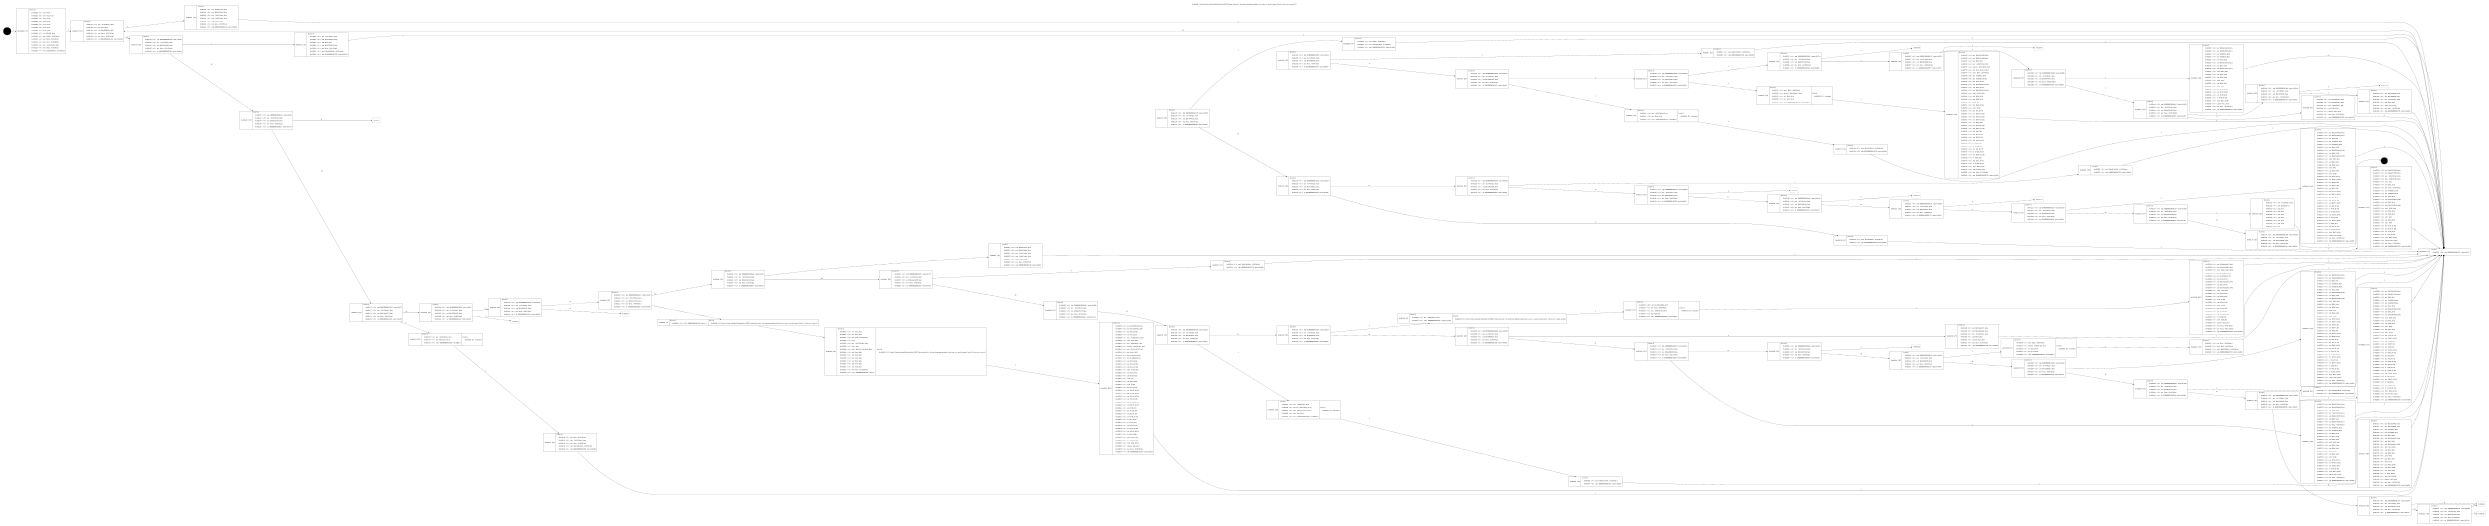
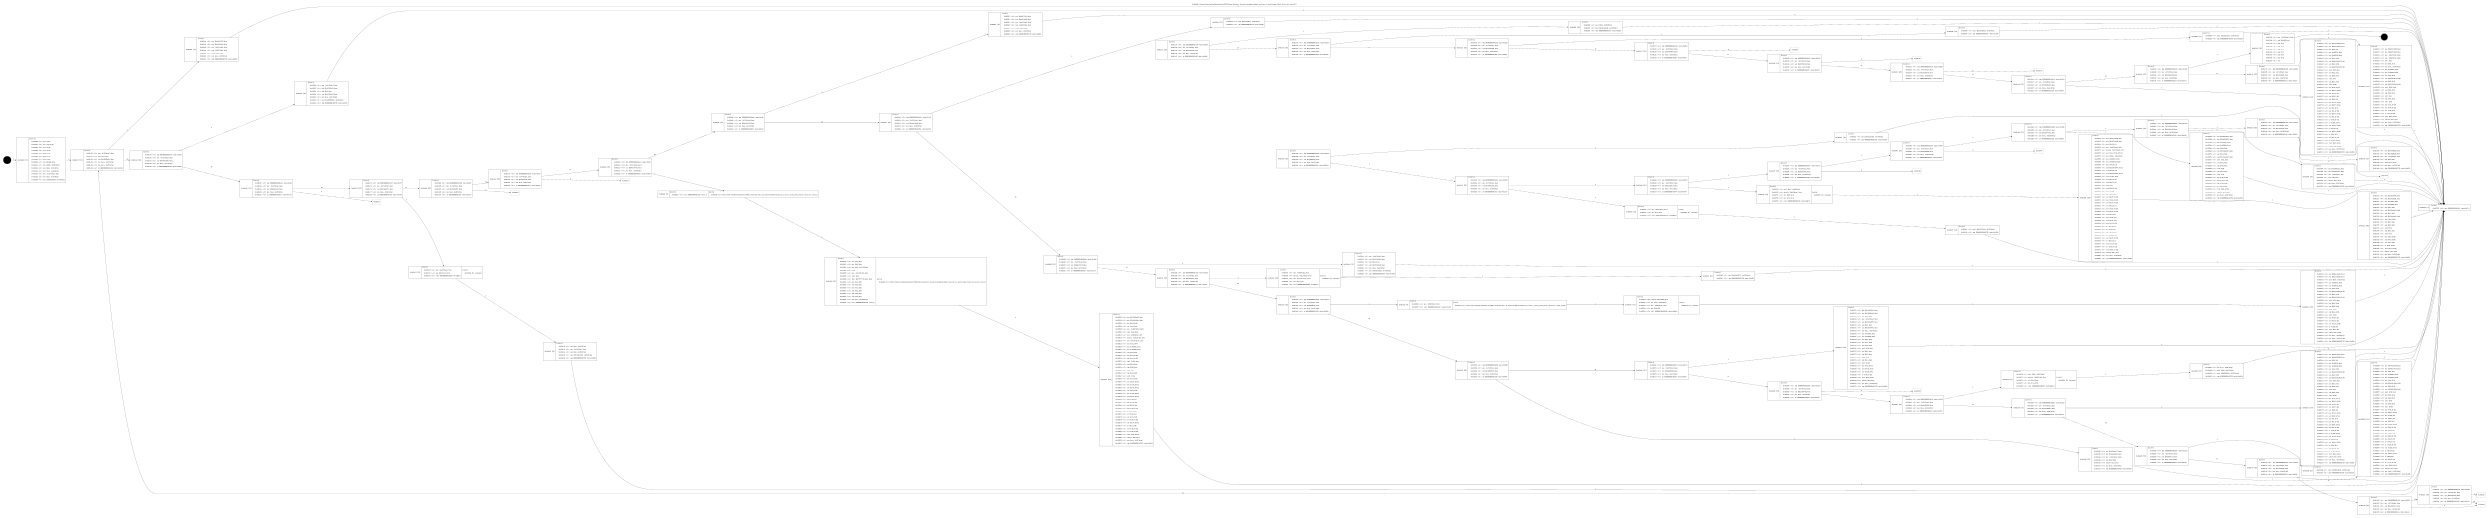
node "0x4024c4 [31]": added
